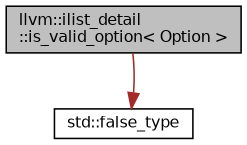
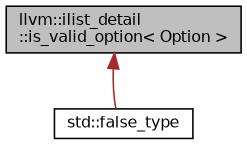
edge "llvm::ilist_detail ::is_valid_option< Option >" -> "std::false_type": reversed
